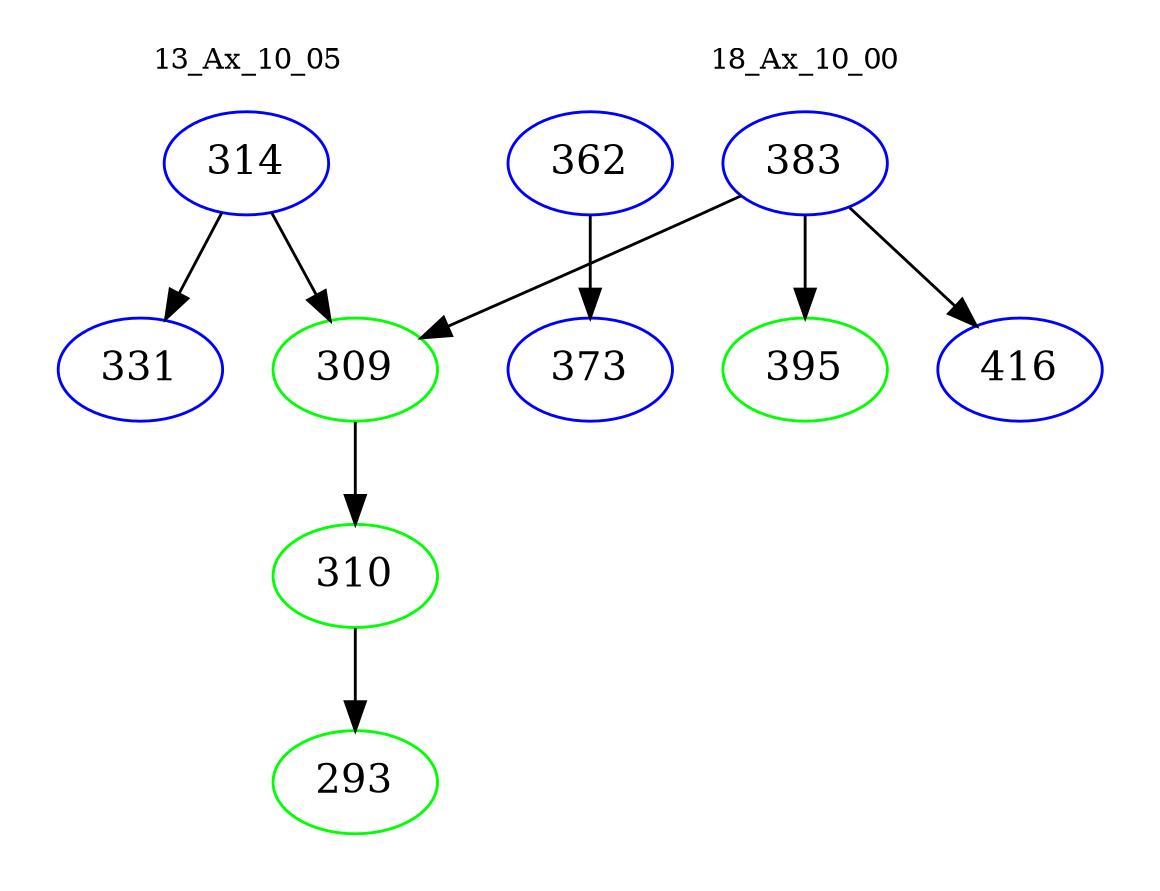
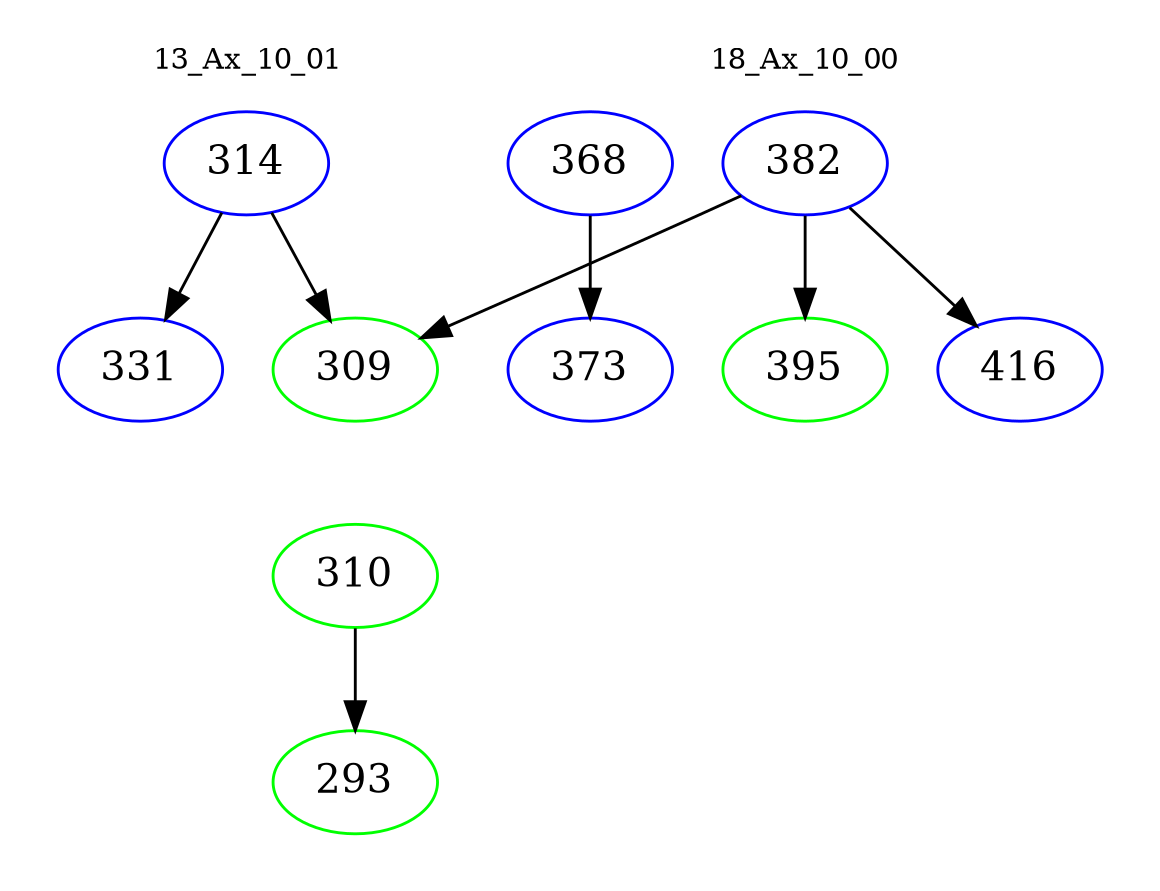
cluster "13_Ax_10_05": label "13_Ax_10_05" -> "13_Ax_10_01"
node "362": label "362" -> "368"
node "383": label "383" -> "382"
edge "309" -> "310": removed
